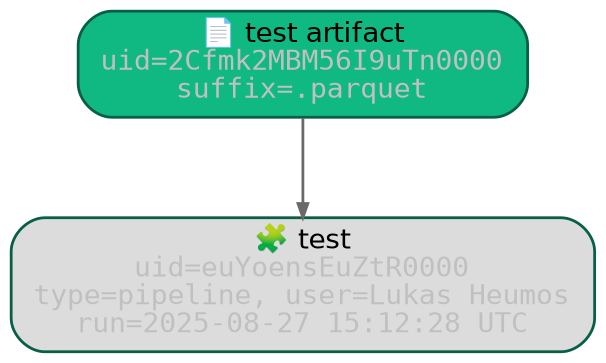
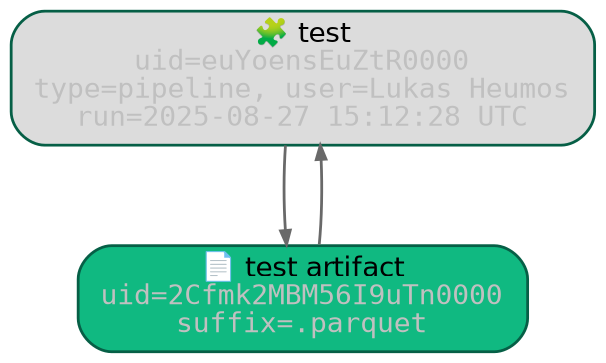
edge "🧩 test" -> "📄 test artifact": added
